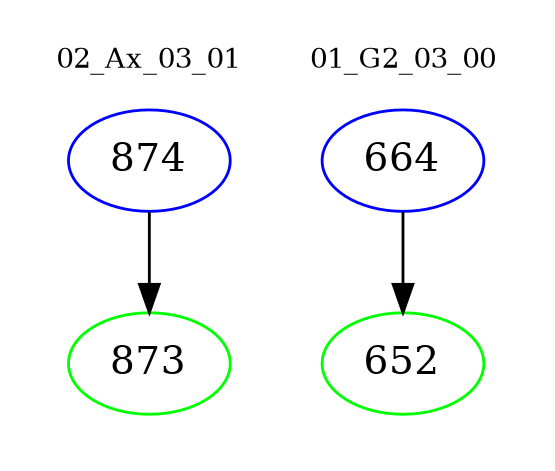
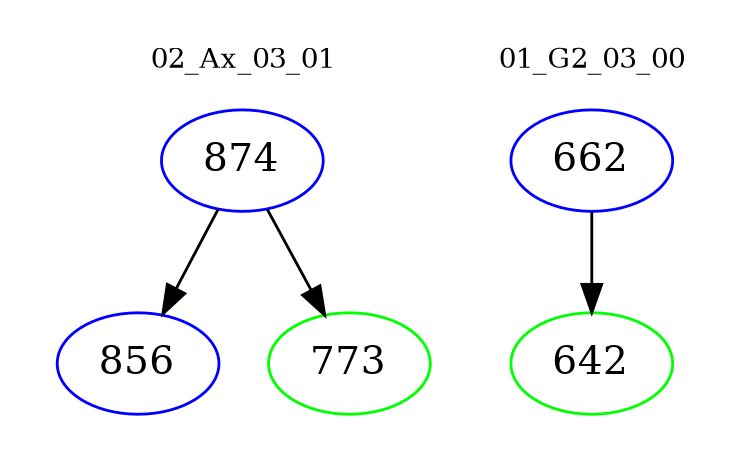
node "664": label "664" -> "662"
node "856": added
node "873": label "873" -> "773"
node "652": label "652" -> "642"
